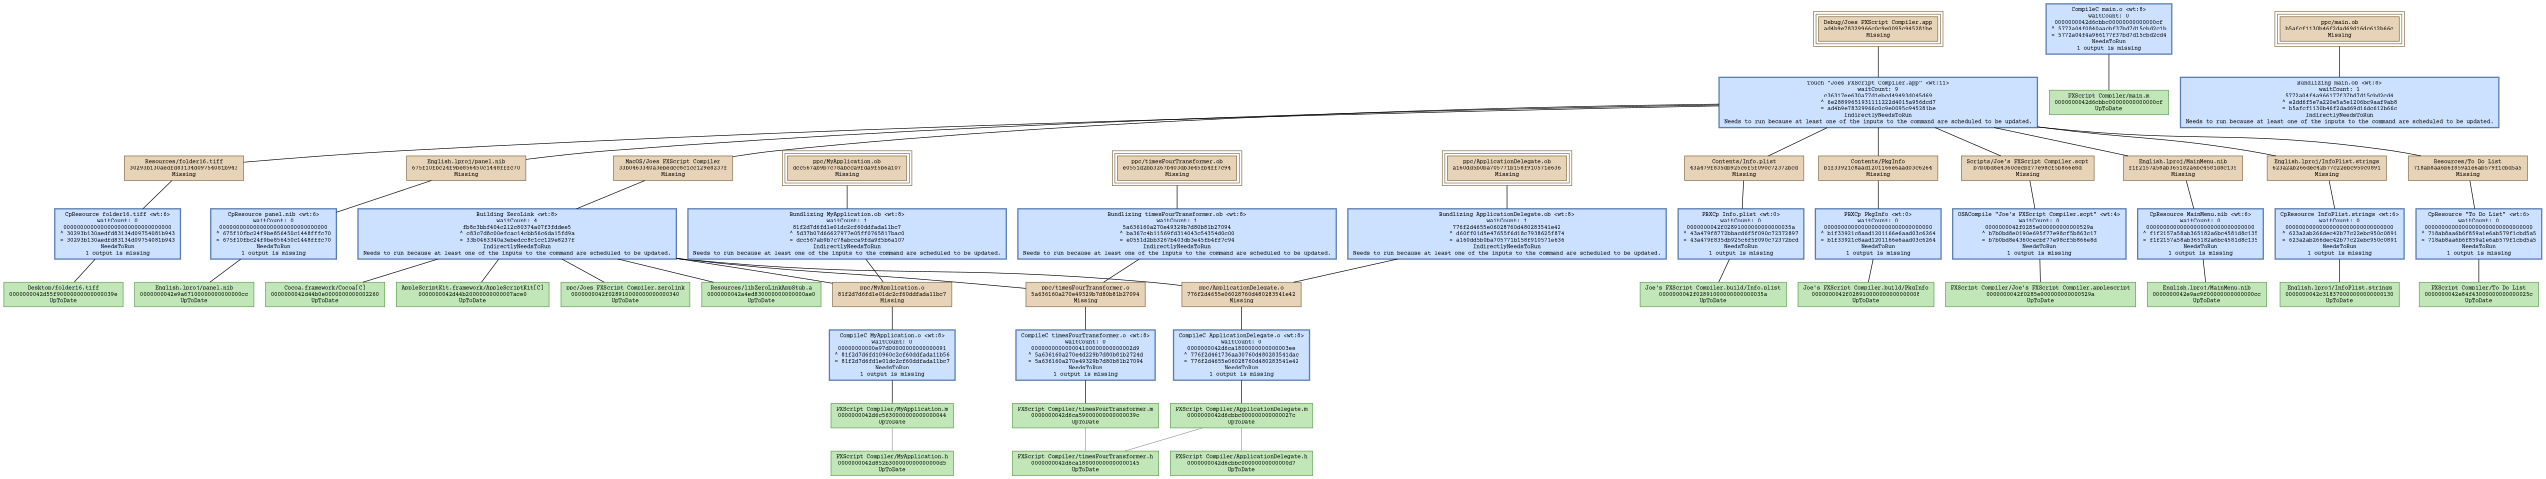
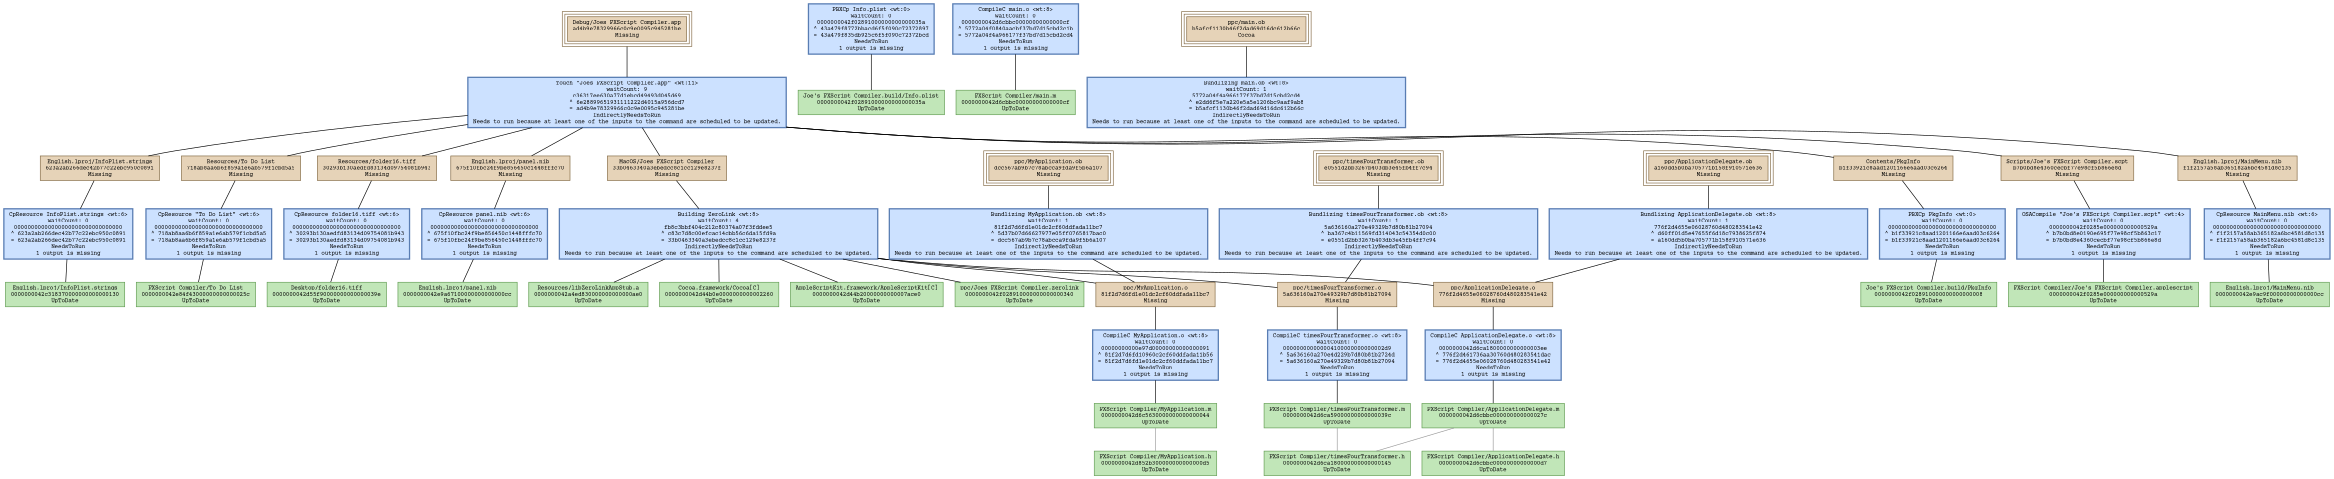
node "ppc/main.ob b5afcf1130b46f2dad69d16dc612b66c Missing": label "ppc/main.ob b5afcf1130b46f2dad69d16dc612b66c Missing" -> "ppc/main.ob b5afcf1130b46f2dad69d16dc612b66c Cocoa"
node "Contents/Info.plist 43a479f835db925c6f5f090c72372bcd Missing": removed
